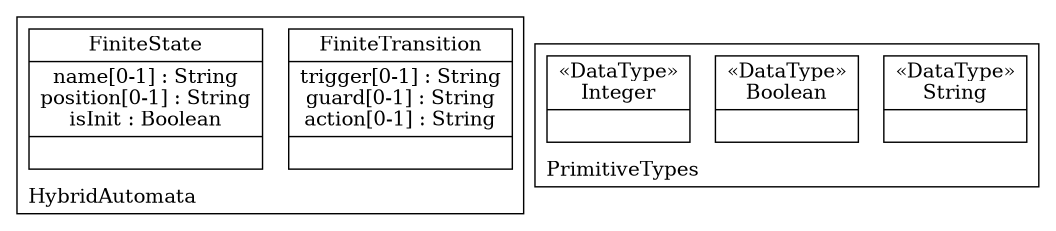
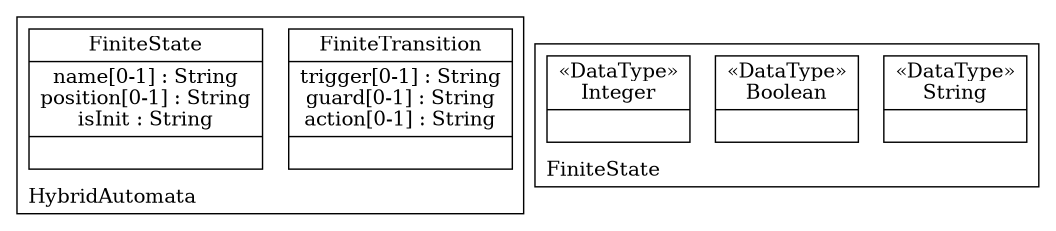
node "FiniteState": text "isInit : Boolean" -> "isInit : String"
cluster "PrimitiveTypes": label "PrimitiveTypes" -> "FiniteState"
